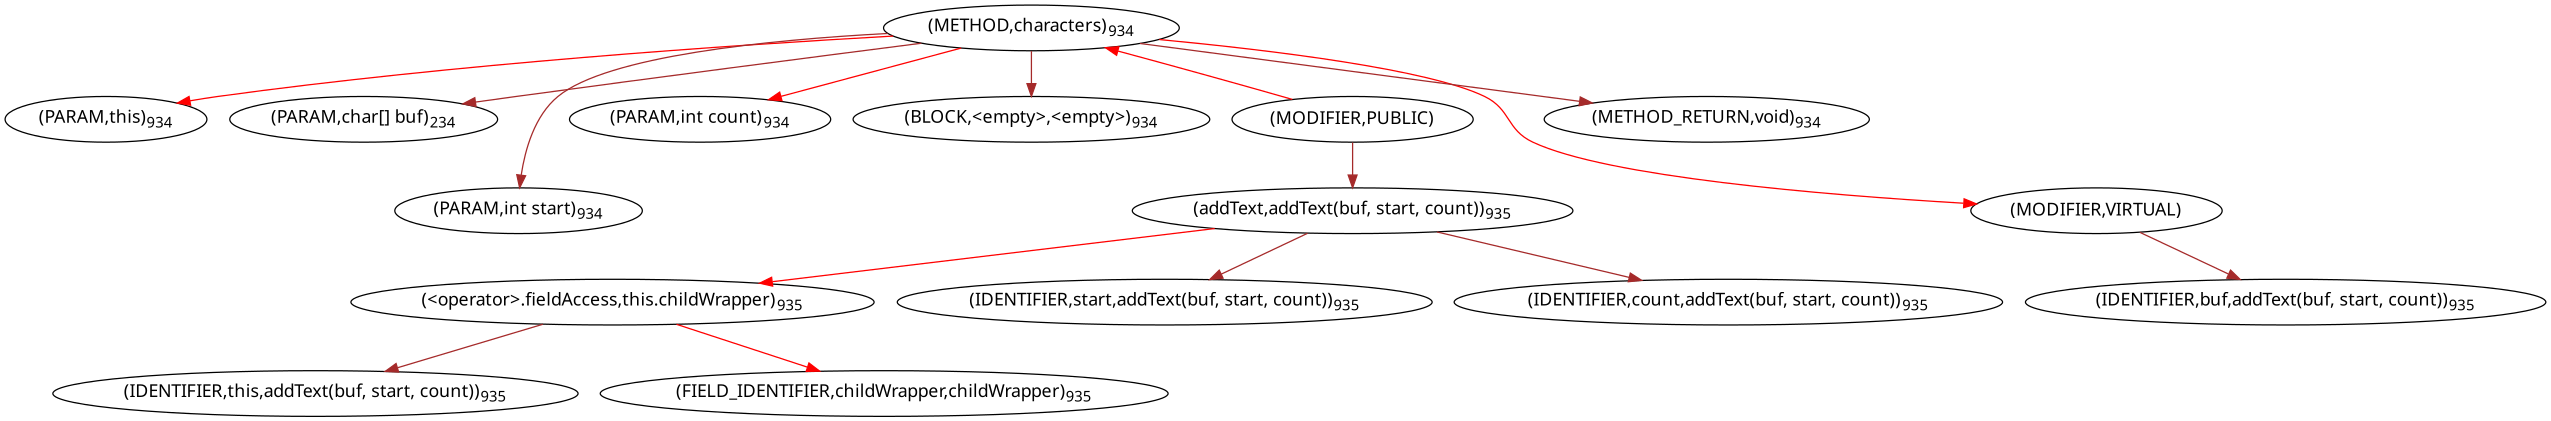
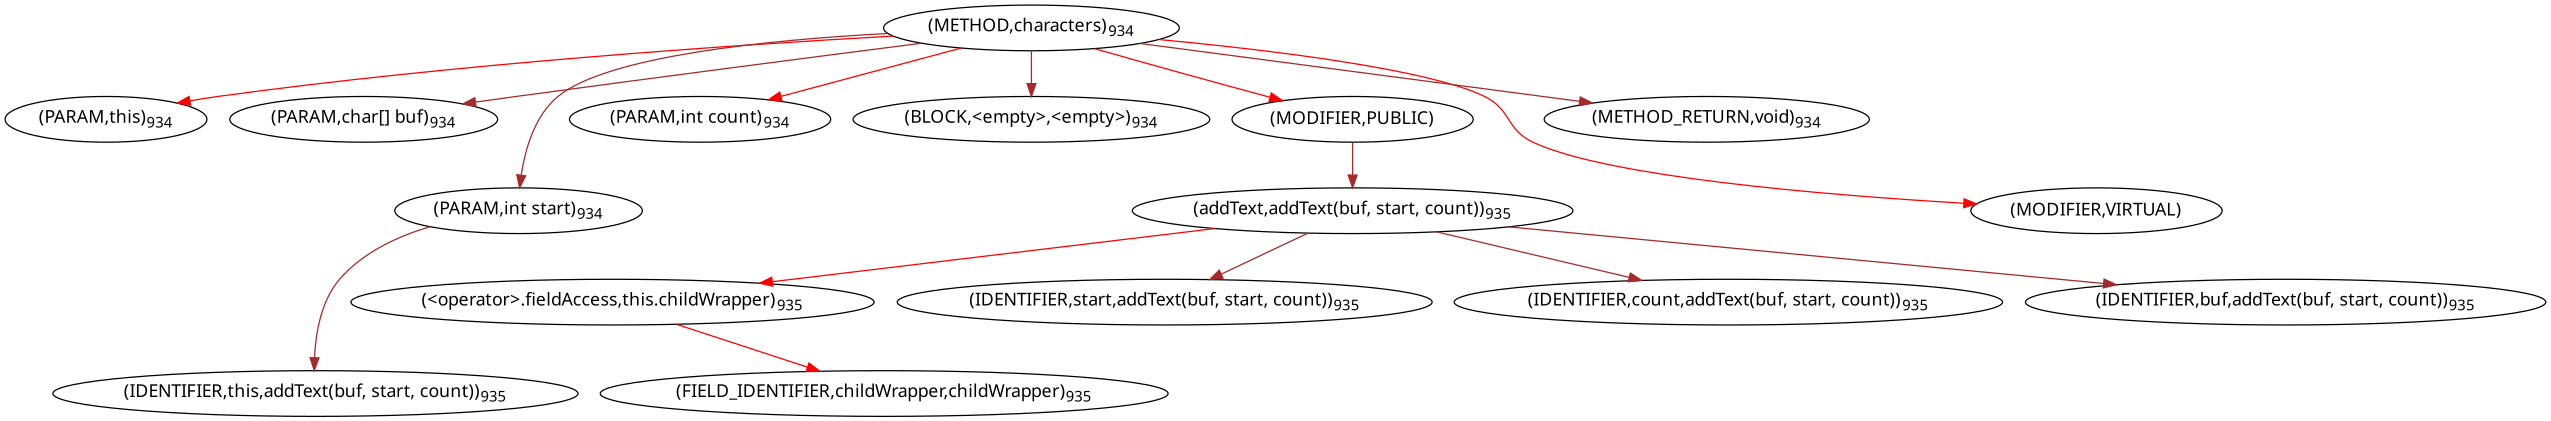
edge "(MODIFIER,PUBLIC)" -> "(METHOD,characters)": reversed
node "(PARAM,char[] buf)": text "234" -> "934"
edge "(MODIFIER,VIRTUAL)" -> "(IDENTIFIER,buf,addText(buf, start, count))": now "(addText,addText(buf, start, count))" -> "(IDENTIFIER,buf,addText(buf, start, count))"
edge "(<operator>.fieldAccess,this.childWrapper)" -> "(IDENTIFIER,this,addText(buf, start, count))": now "(PARAM,int start)" -> "(IDENTIFIER,this,addText(buf, start, count))"
